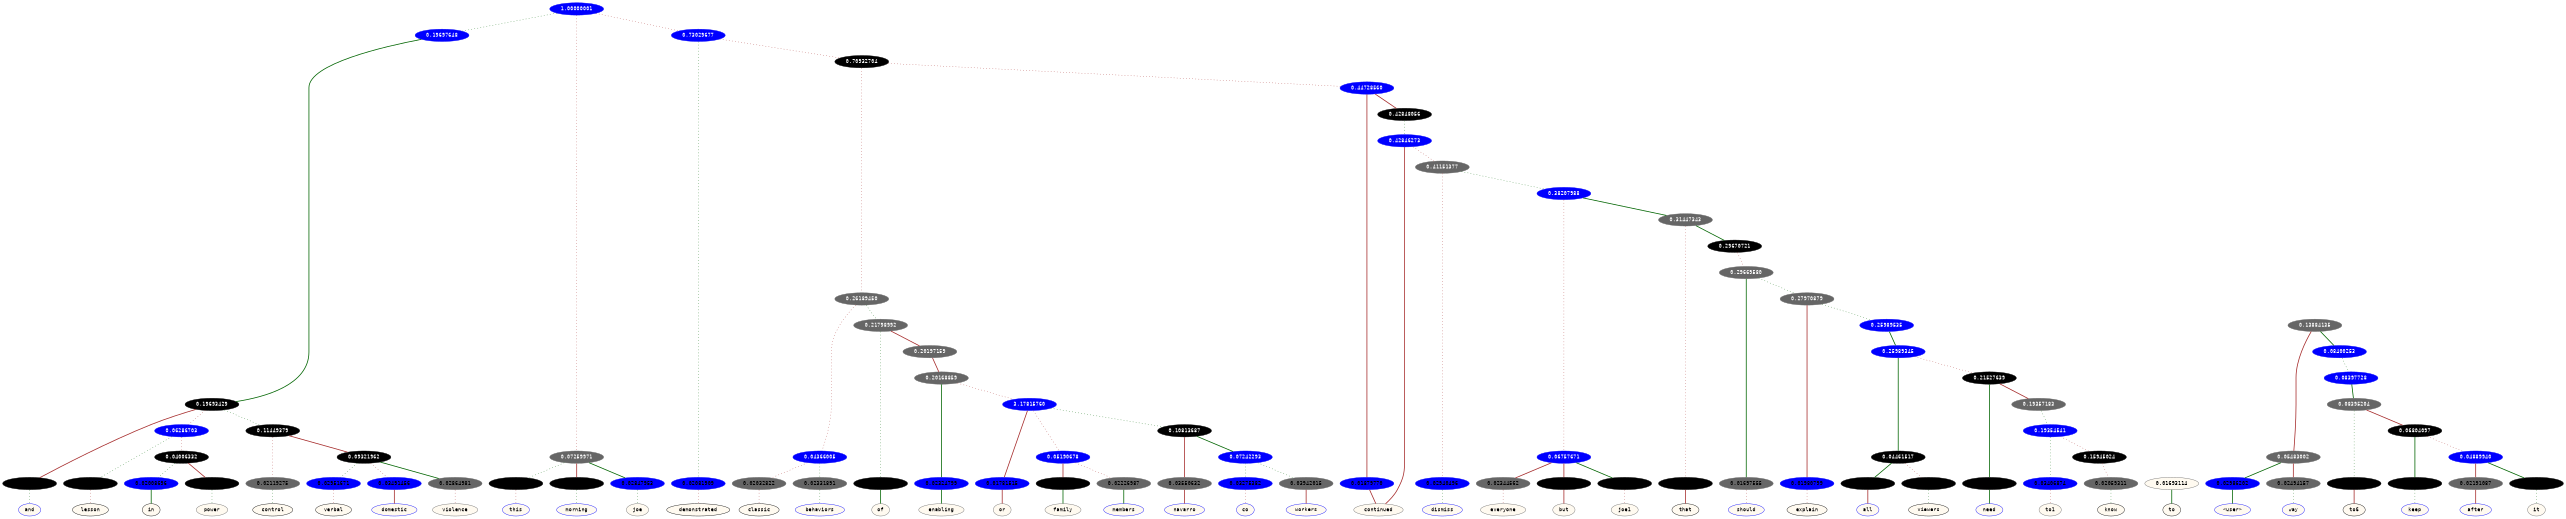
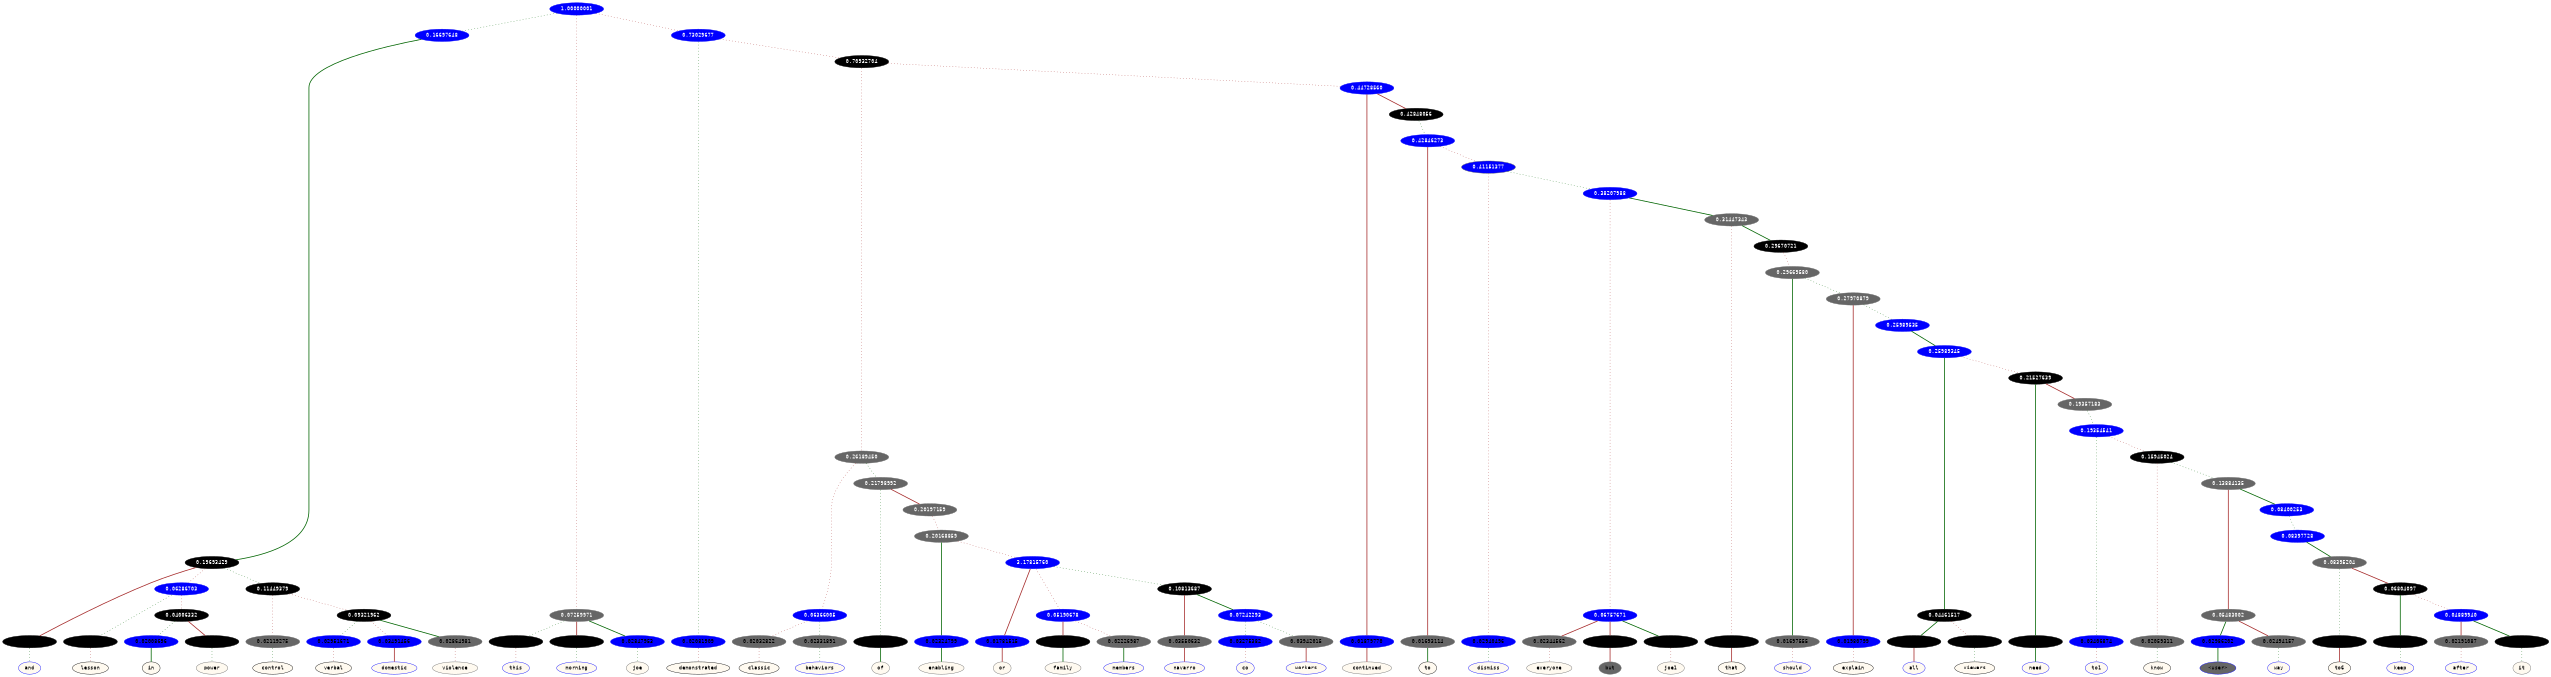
node "0.19697648": label "0.19697648" -> "0.16697648"
node "0.41151377": fillcolor gray40 -> blue
edge "0.42846273" -- "continued": now "0.42846273" -- "0.01693114"
edge "0.20197159" -- "0.20168859": style bold -> dotted
edge "0.11449379" -- "0.09321962": style bold -> dotted
node "0.04366005": label "0.04366005" -> "0.06366005"
edge "0.15945024" -- "0.13884135": added
node "0.01693114": fillcolor floralwhite -> gray40
edge "0.02191087" -- "after": style bold -> dotted
node "but": fillcolor floralwhite -> gray40
node "to1": color gray40 -> blue
node "<user>": fillcolor floralwhite -> gray40
